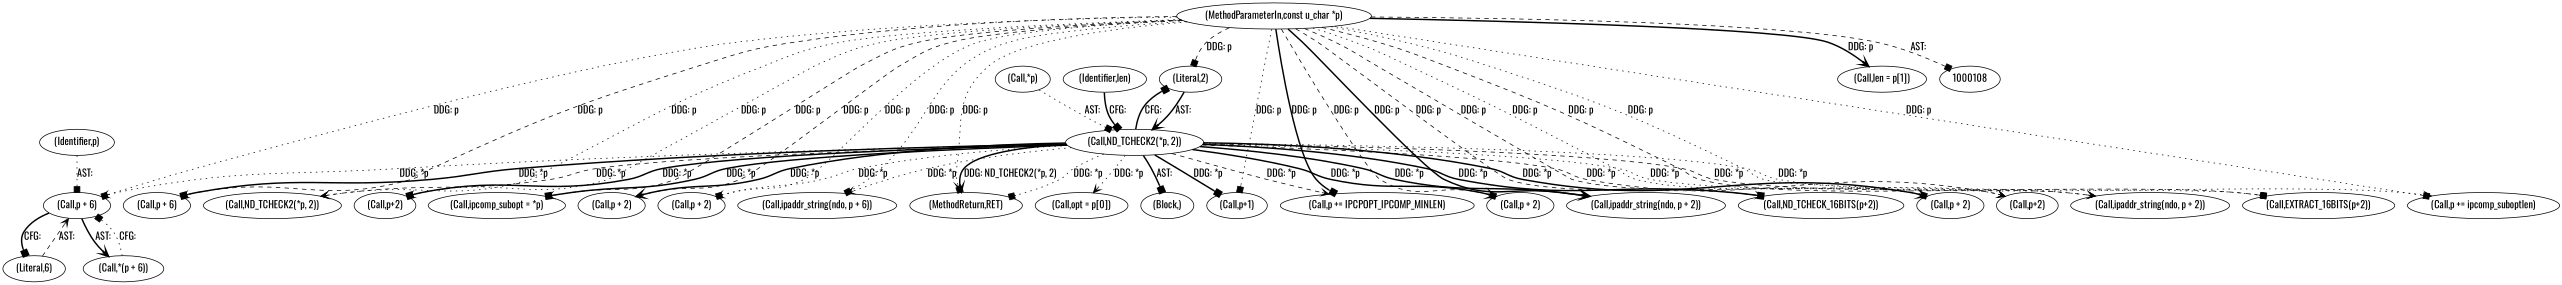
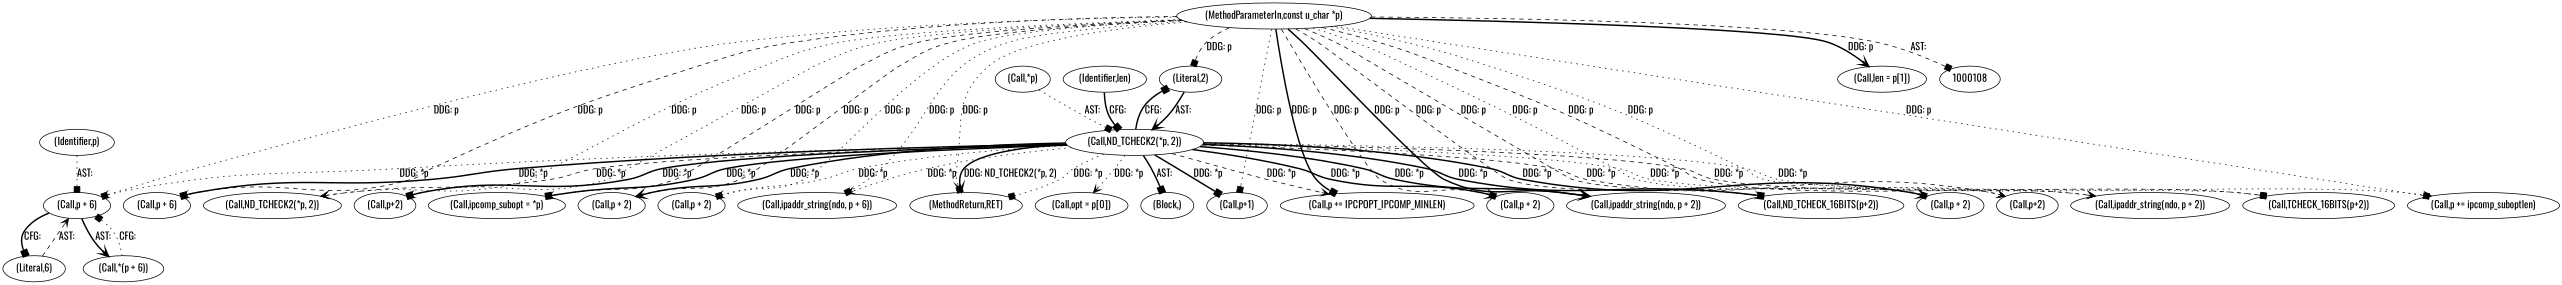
node "(Call,EXTRACT_16BITS(p+2))": label "(Call,EXTRACT_16BITS(p+2))" -> "(Call,TCHECK_16BITS(p+2))"
